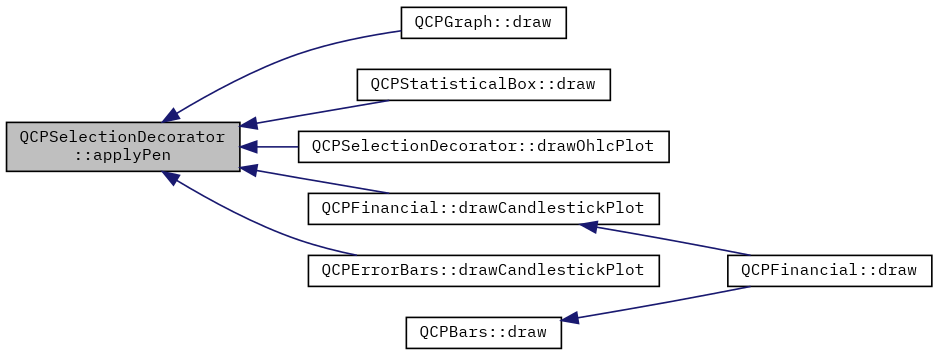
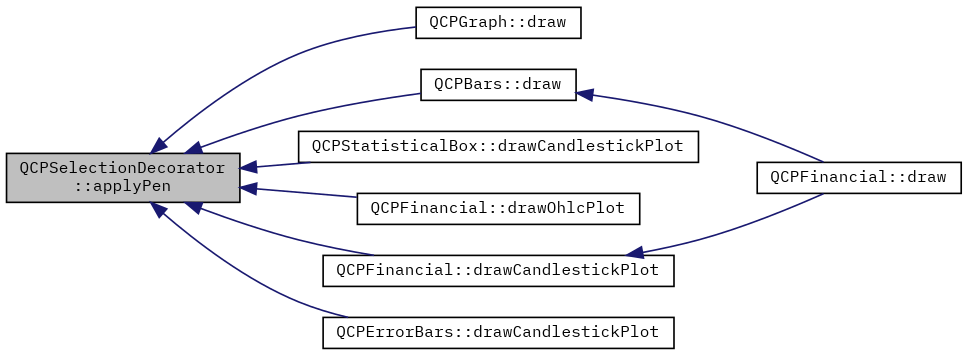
node "QCPStatisticalBox::draw": label "QCPStatisticalBox::draw" -> "QCPStatisticalBox::drawCandlestickPlot"
edge "QCPBars::draw" -> "QCPSelectionDecorator ::applyPen": added
node "QCPSelectionDecorator::drawOhlcPlot": label "QCPSelectionDecorator::drawOhlcPlot" -> "QCPFinancial::drawOhlcPlot"
